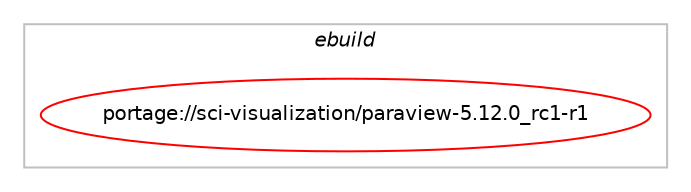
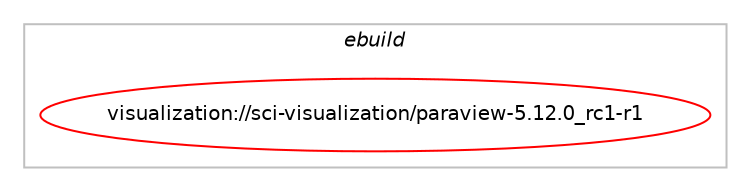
node "portage://sci-visualization/paraview-5.12.0_rc1-r1": label "portage://sci-visualization/paraview-5.12.0_rc1-r1" -> "visualization://sci-visualization/paraview-5.12.0_rc1-r1"
